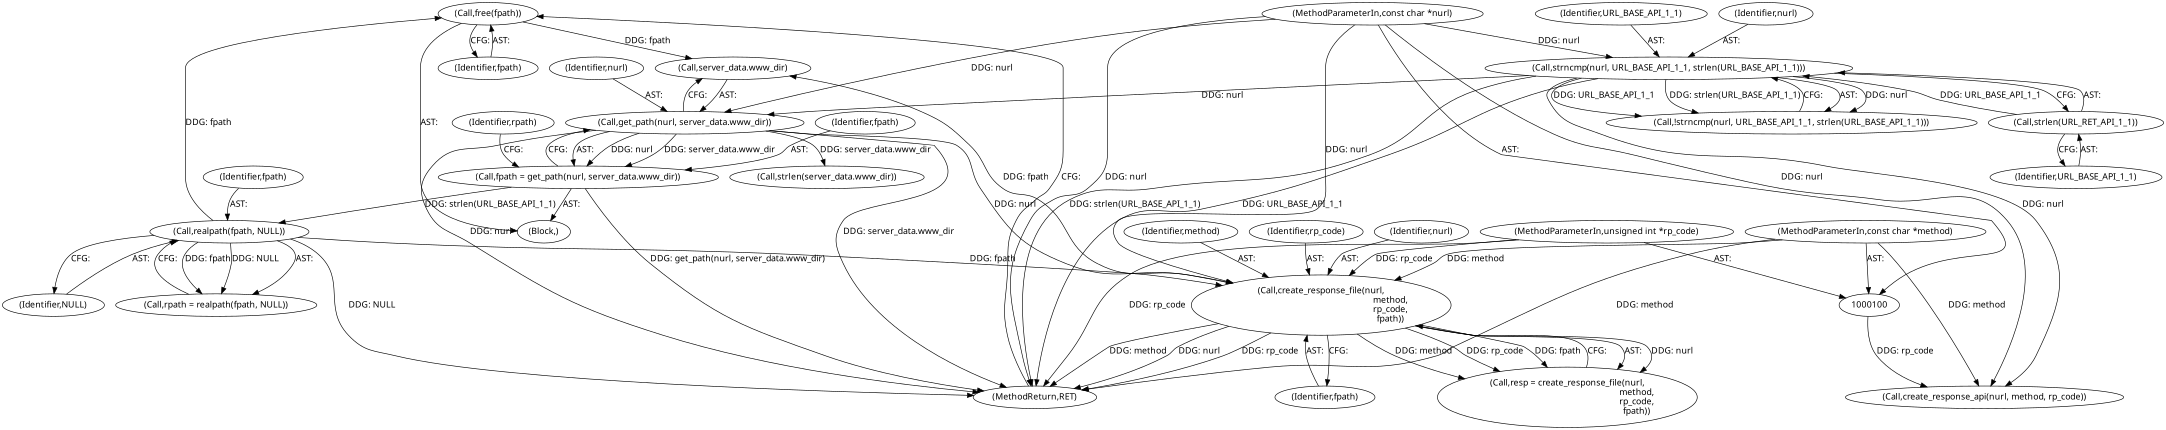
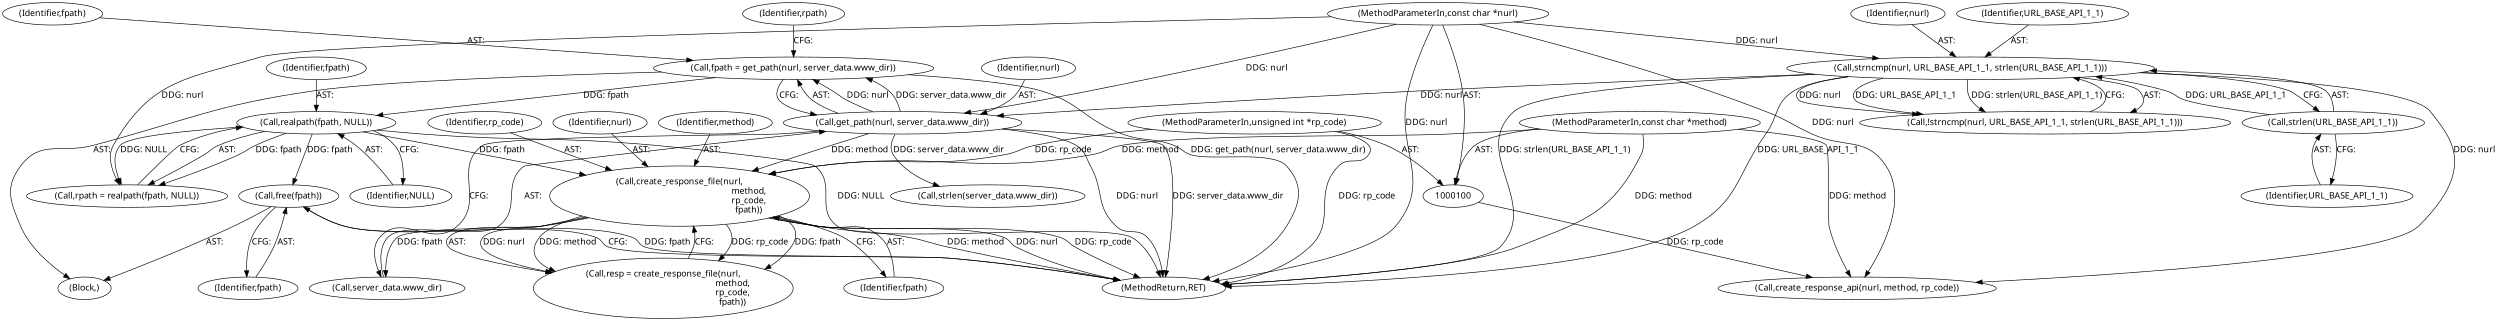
edge "(Call,free(fpath))" -> "(Call,server_data.www_dir)": now "(Call,free(fpath))" -> "(MethodReturn,RET)"
node "(Call,strlen(URL_RET_API_1_1))": label "(Call,strlen(URL_RET_API_1_1))" -> "(Call,strlen(URL_BASE_API_1_1))"
edge "(Call,fpath = get_path(nurl, server_data.www_dir))" -> "(Call,realpath(fpath, NULL))": label "DDG: strlen(URL_BASE_API_1_1)" -> "DDG: fpath"
edge "(Call,get_path(nurl, server_data.www_dir))" -> "(Call,create_response_file(nurl, method, rp_code, fpath))": label "DDG: nurl" -> "DDG: method"
edge "(MethodParameterIn,const char *nurl)" -> "(Call,create_response_file(nurl, method, rp_code, fpath))": now "(MethodParameterIn,const char *nurl)" -> "(Call,rpath = realpath(fpath, NULL))"
